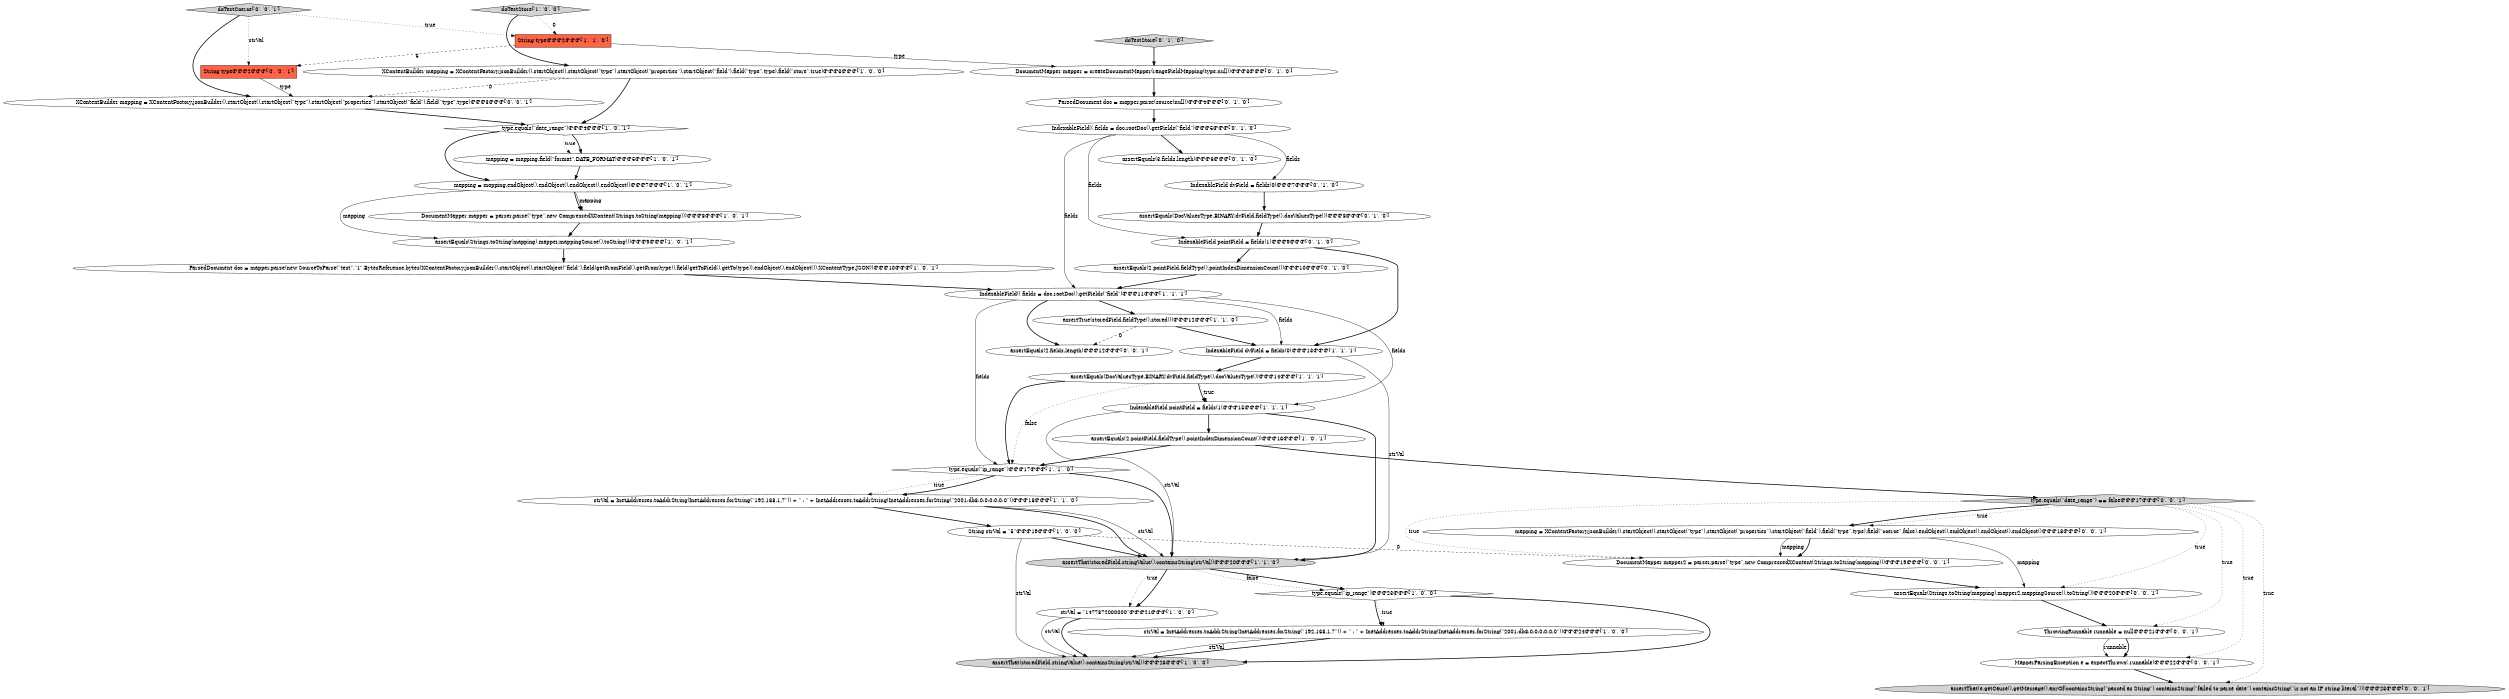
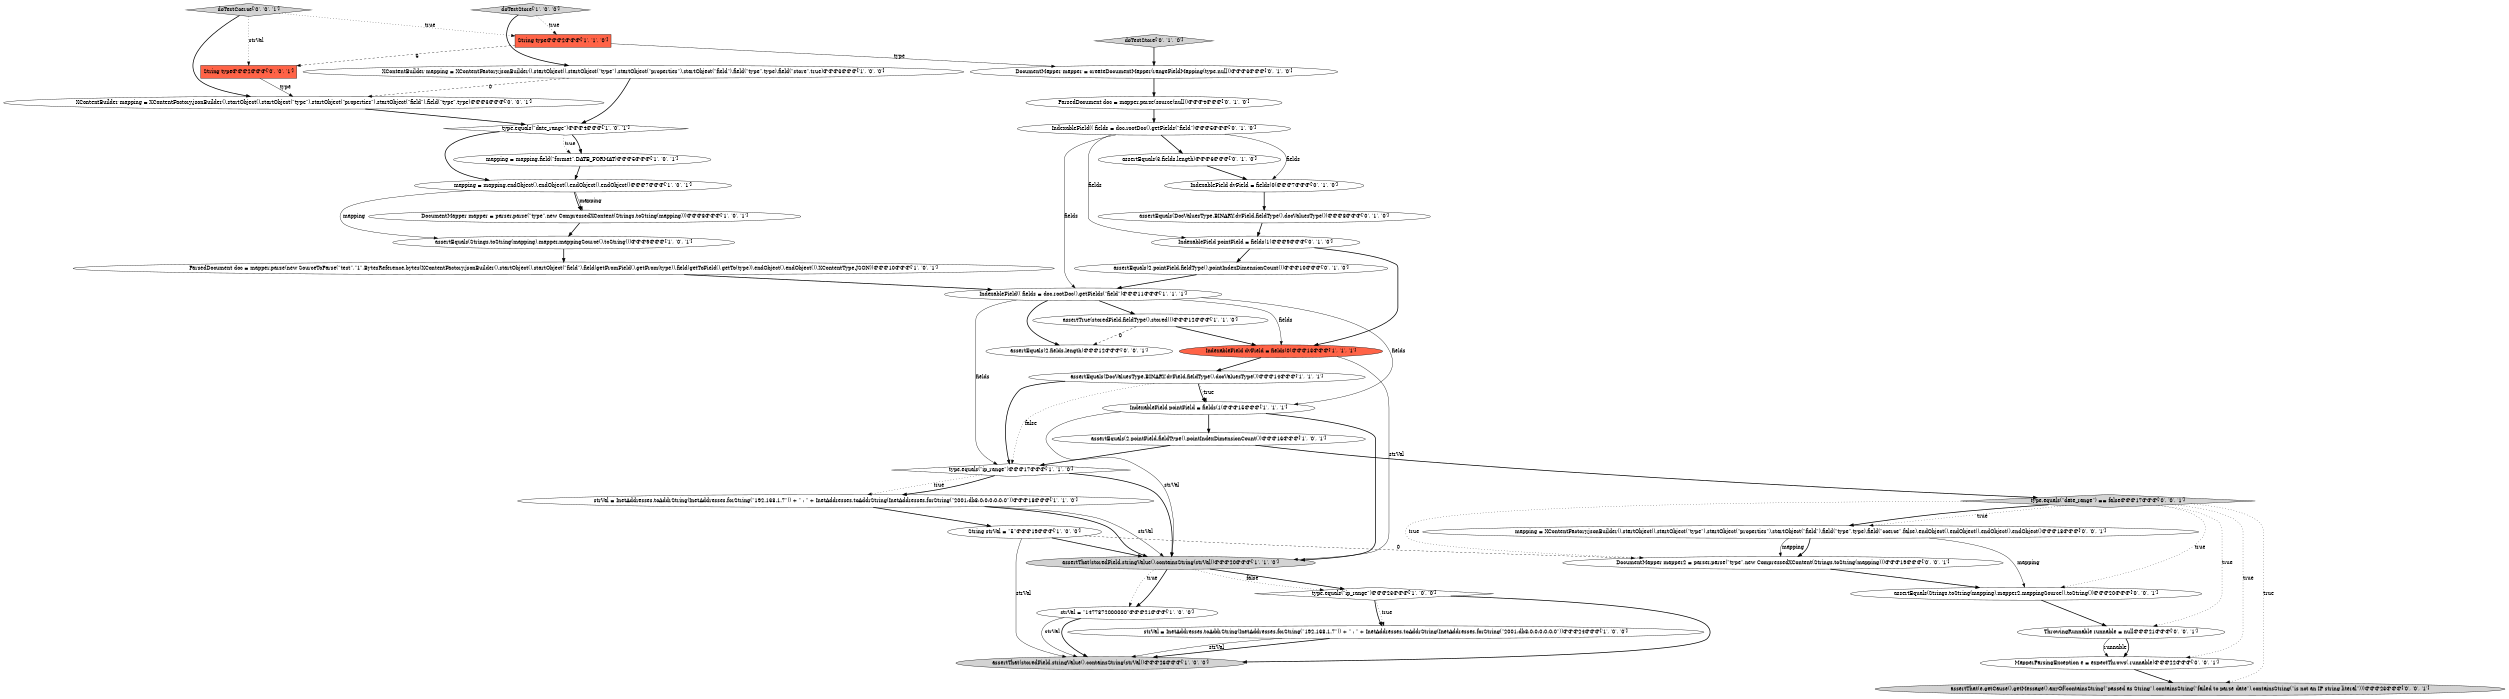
edge "doTestStore['1', '0', '0']" -> "String type@@@2@@@['1', '1', '0']": label "0" -> "true"
edge "assertEquals(3,fields.length)@@@6@@@['0', '1', '0']" -> "IndexableField dvField = fields(0(@@@7@@@['0', '1', '0']": added
node "IndexableField dvField = fields(0(@@@13@@@['1', '1', '1']": fillcolor white -> tomato
